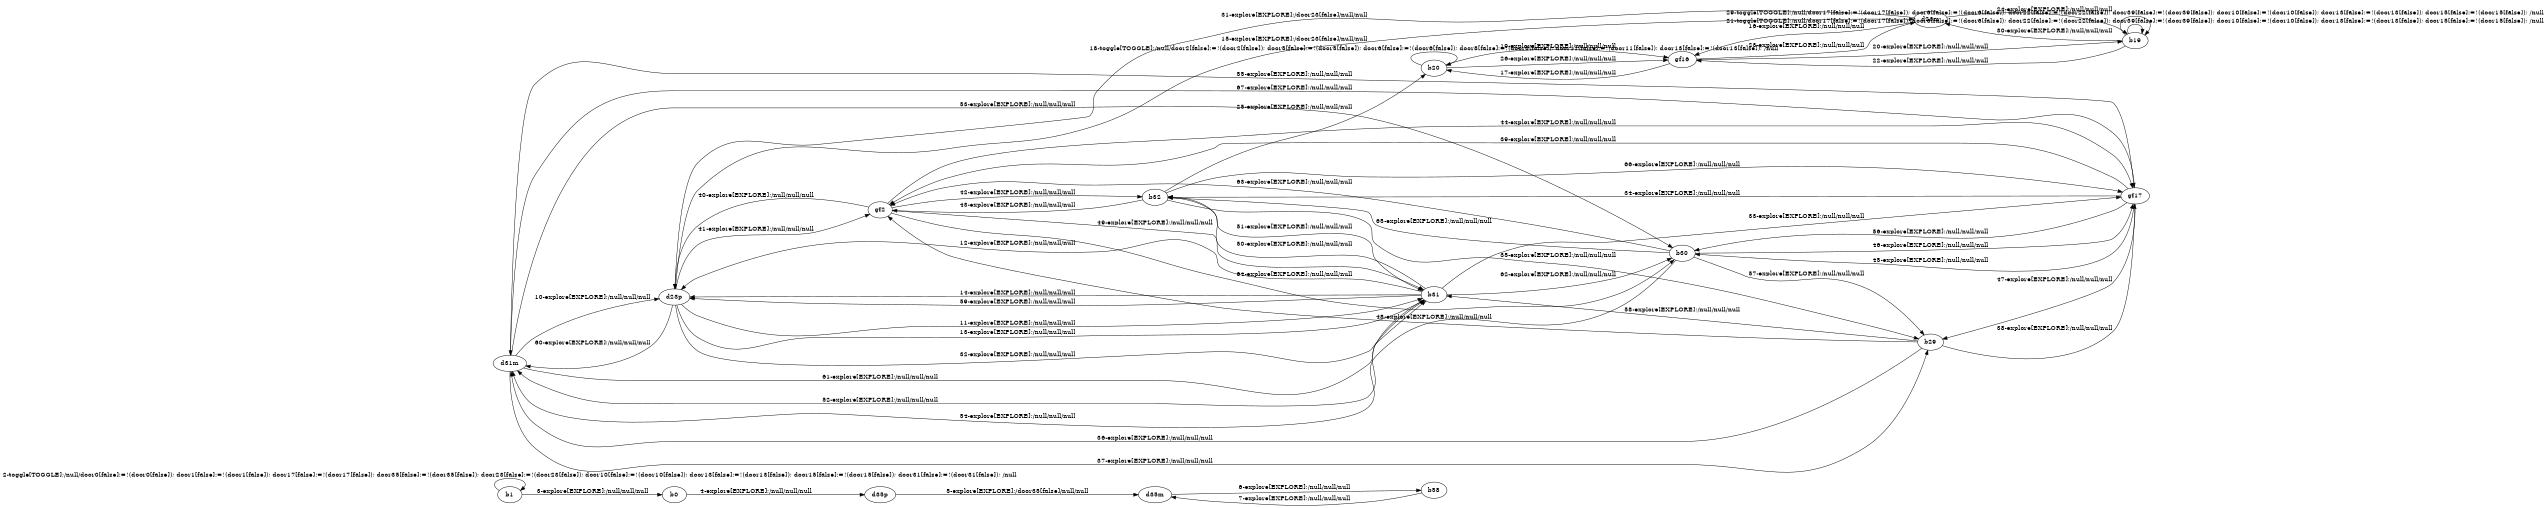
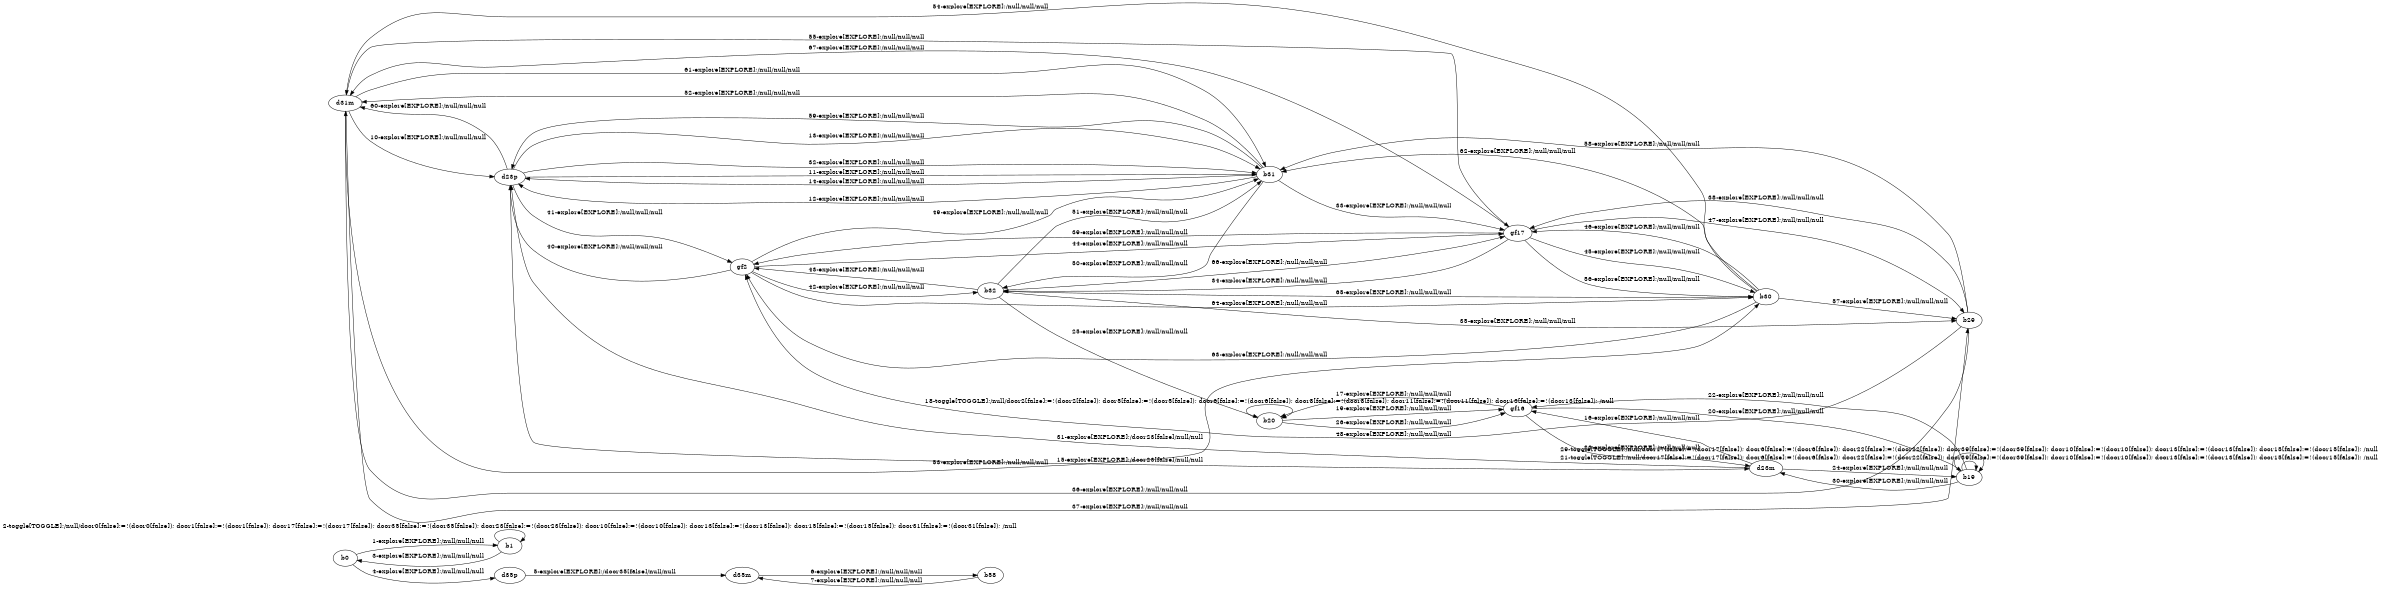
edge "b31" -> "b30": reversed
edge "b0" -> "b1": added, label "1-explore[EXPLORE];/null/null/null"
